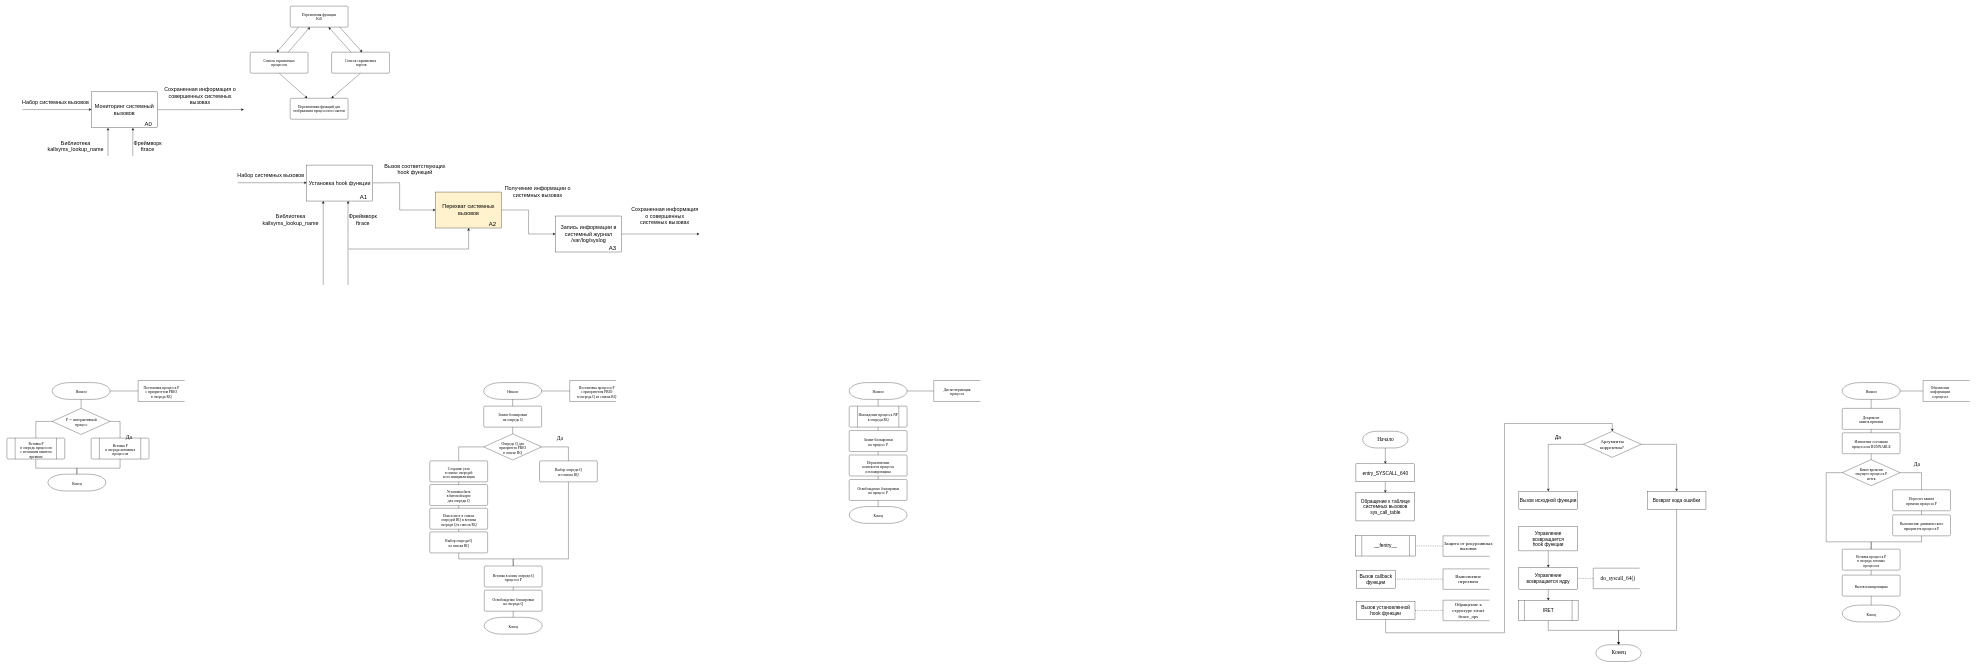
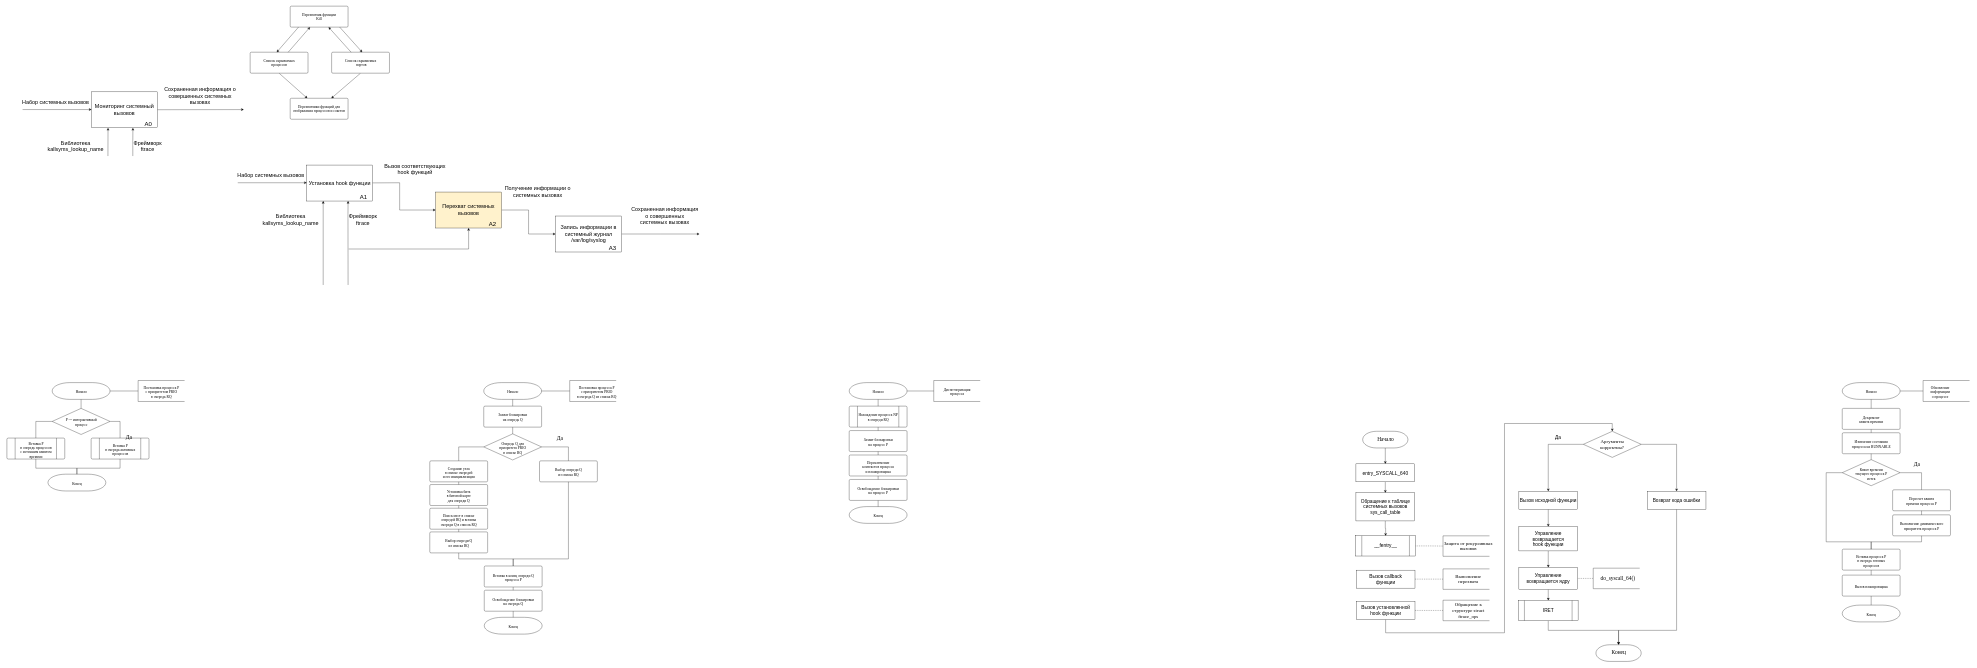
edge "Вызов исходной функции" -> "Управление возвращается hook функции": added
edge "Обращение к таблице системных вызовов sys_call_table" -> "__fentry__": added
node "Вызов callback функции": size 39x18 -> 59x18
